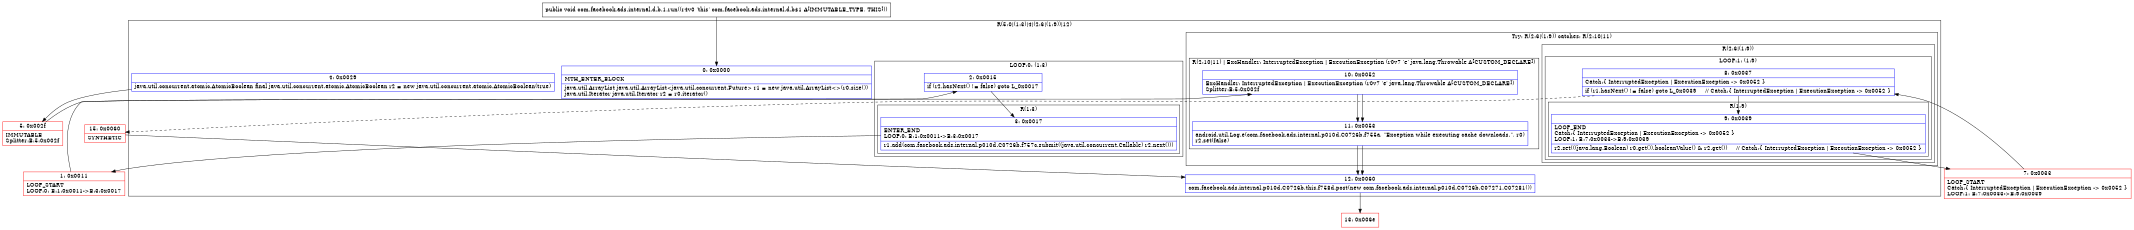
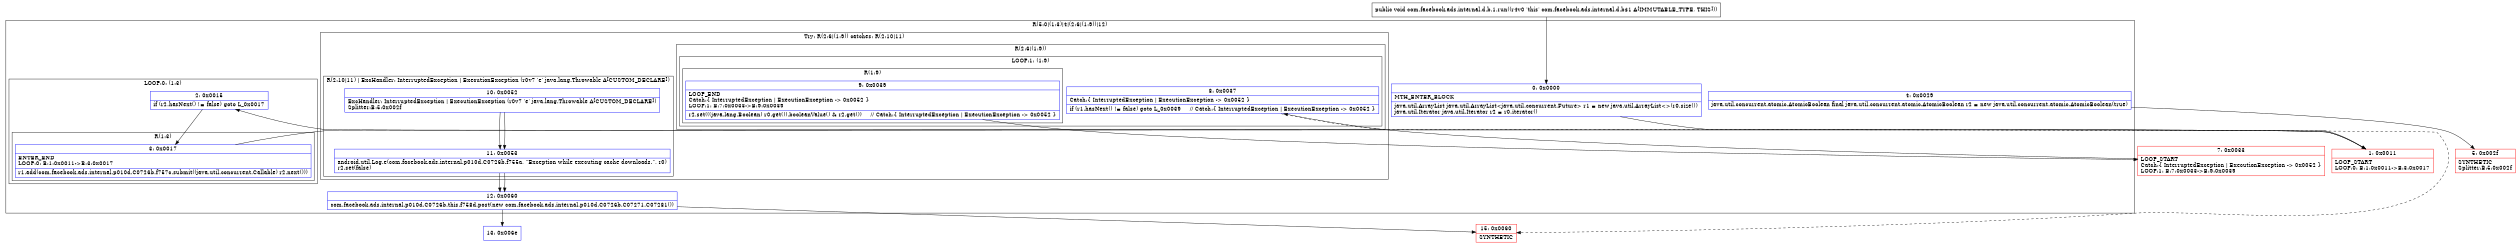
edge "5: 0x002f" -> "10: 0x0052": removed
edge "8: 0x0037" -> "9: 0x0039": removed
edge "0: 0x0000" -> "1: 0x0011": added
node "5: 0x002f": text "IMMUTABLE" -> "SYNTHETIC"
edge "15: 0x0060" -> "12: 0x0060": reversed
node "13: 0x006e": color red -> blue
